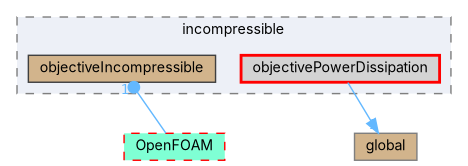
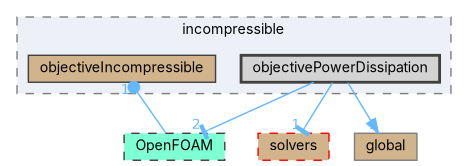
node "objectivePowerDissipation": color red -> grey25
edge "objectivePowerDissipation" -> "OpenFOAM": added
node "OpenFOAM": color red -> grey25
node "solvers": added
